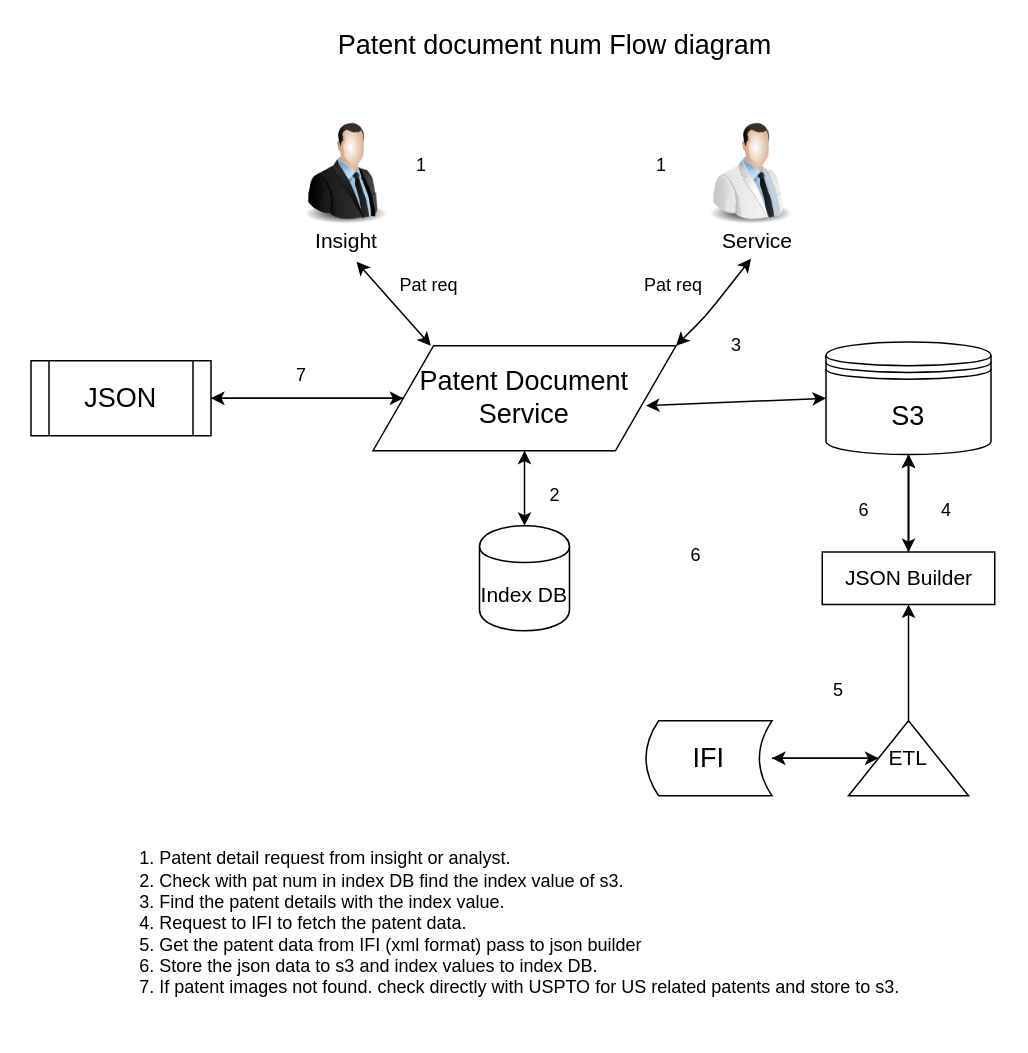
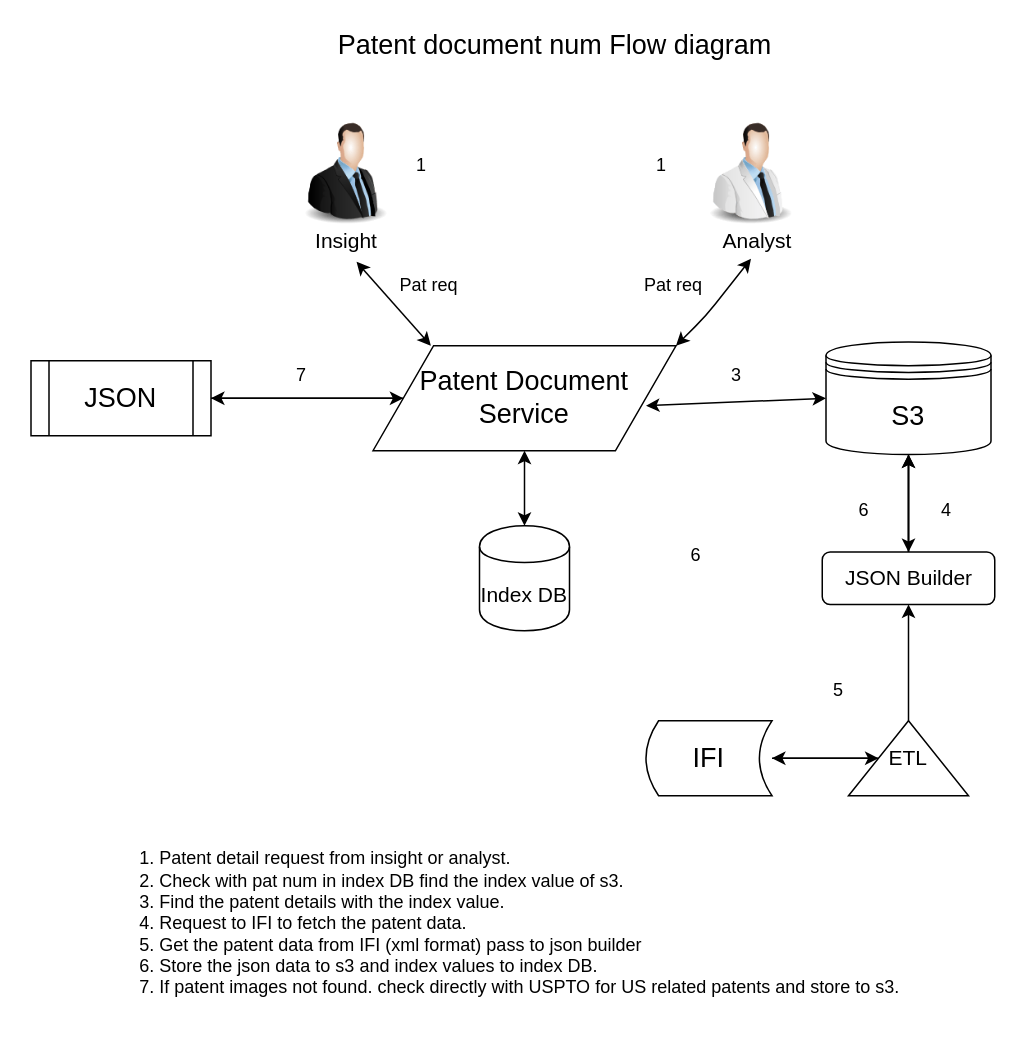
node "Service": label "Service" -> "Analyst"
node "3": moved (736, 346) -> (736, 376)
node "2": removed
node "JSON Builder": shape rectangle -> rounded rectangle
